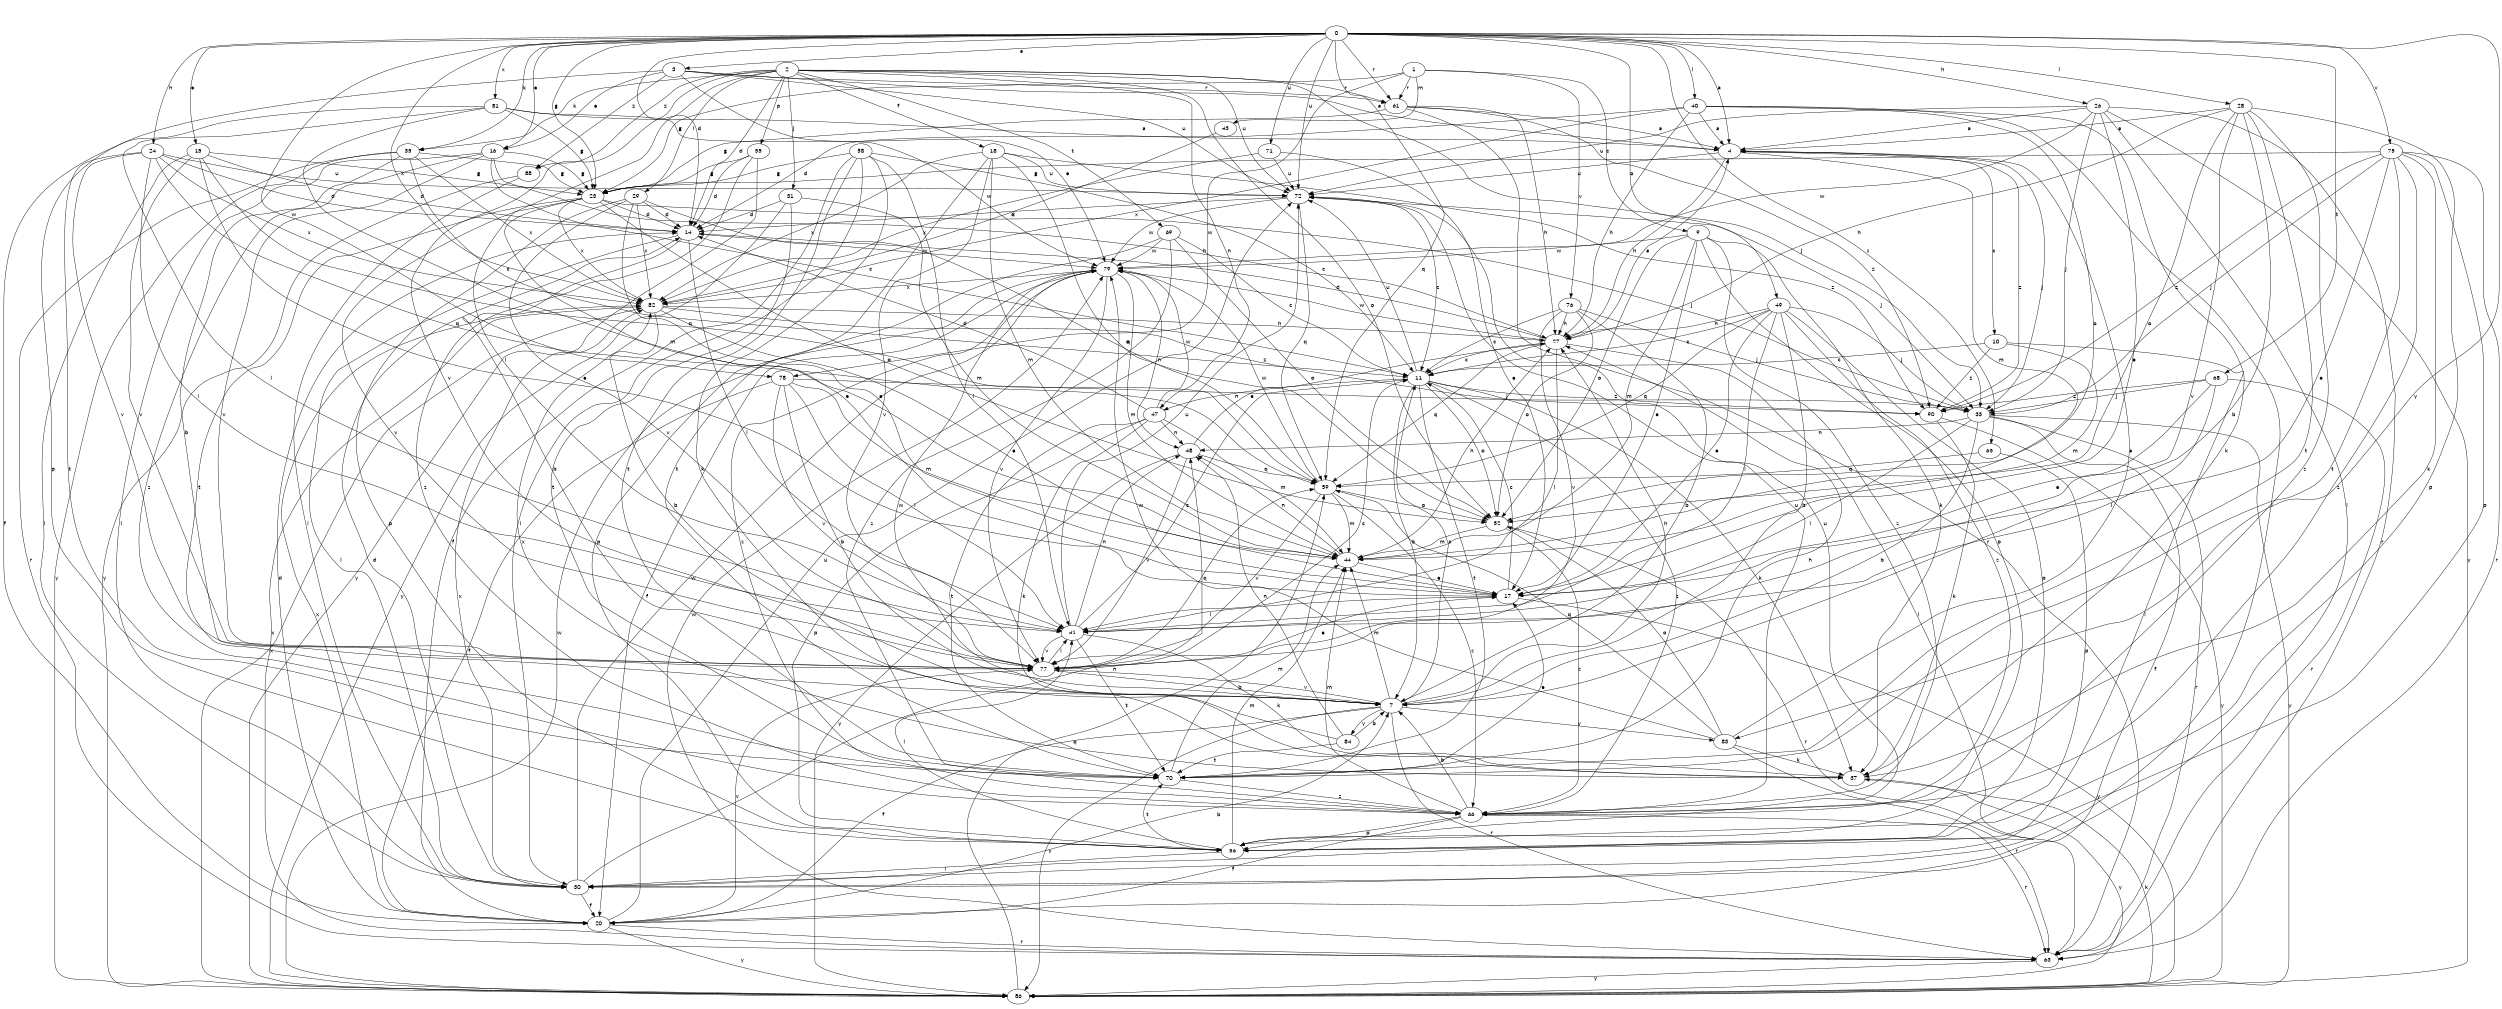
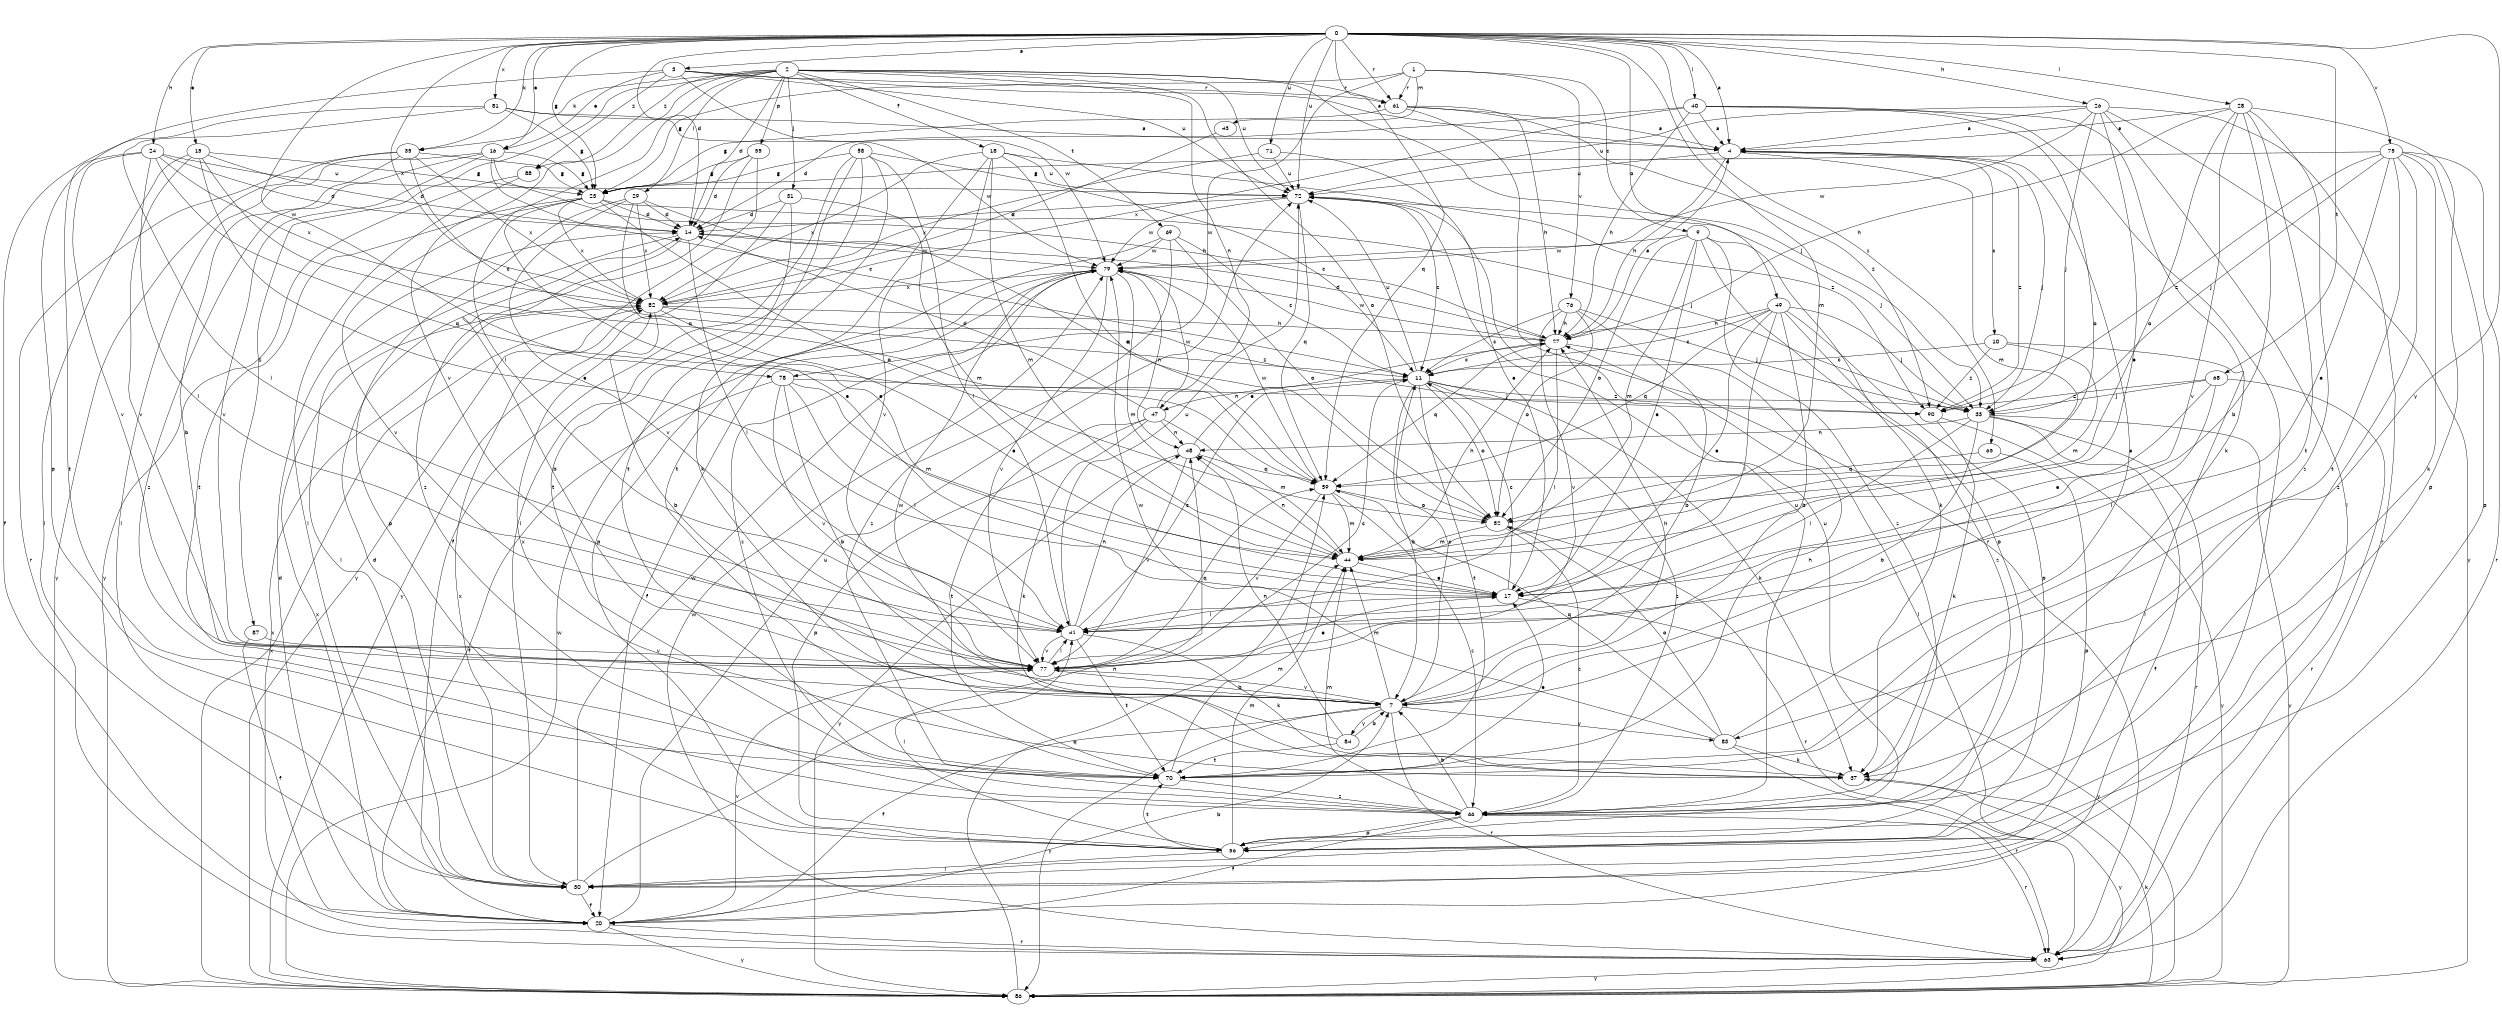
edge "3" -> "79": label "e" -> "w"
edge "81" -> "44": now "0" -> "44"
node "87": added
